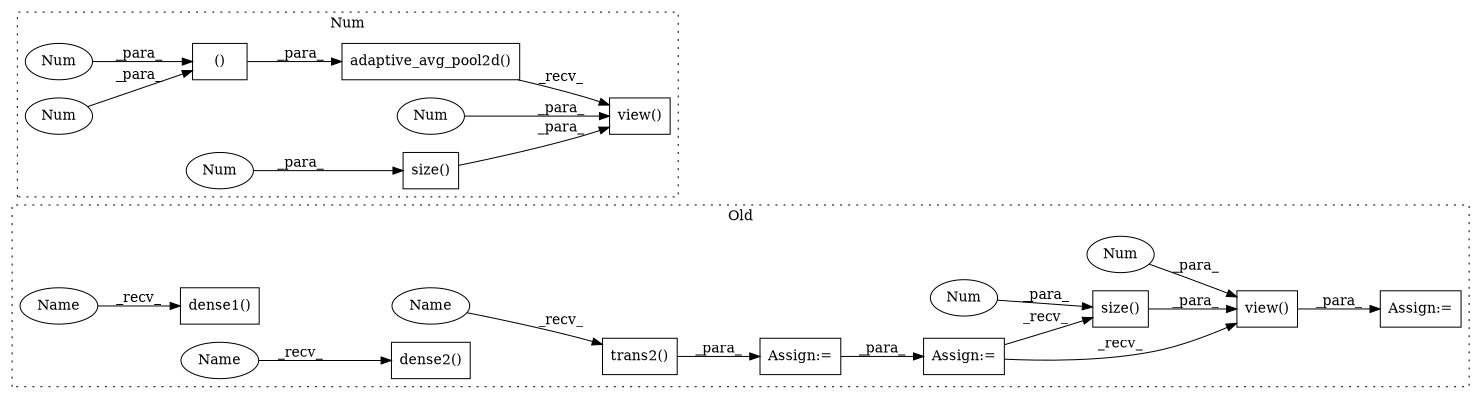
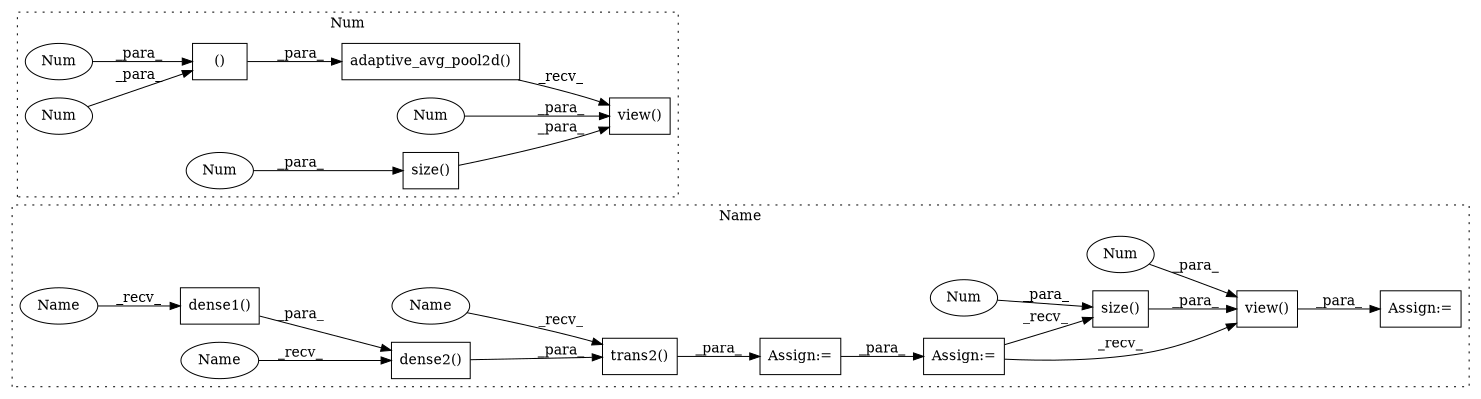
cluster "Old": label "Old" -> "Name"
edge "dense1()" -> "dense2()": added, label "_para_"
edge "dense2()" -> "trans2()": added, label "_para_"
